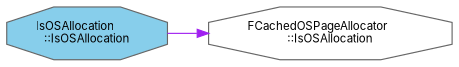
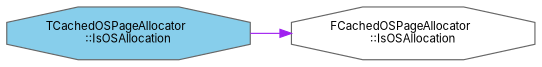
node "IsOSAllocation ::IsOSAllocation": label "IsOSAllocation ::IsOSAllocation" -> "TCachedOSPageAllocator ::IsOSAllocation"
